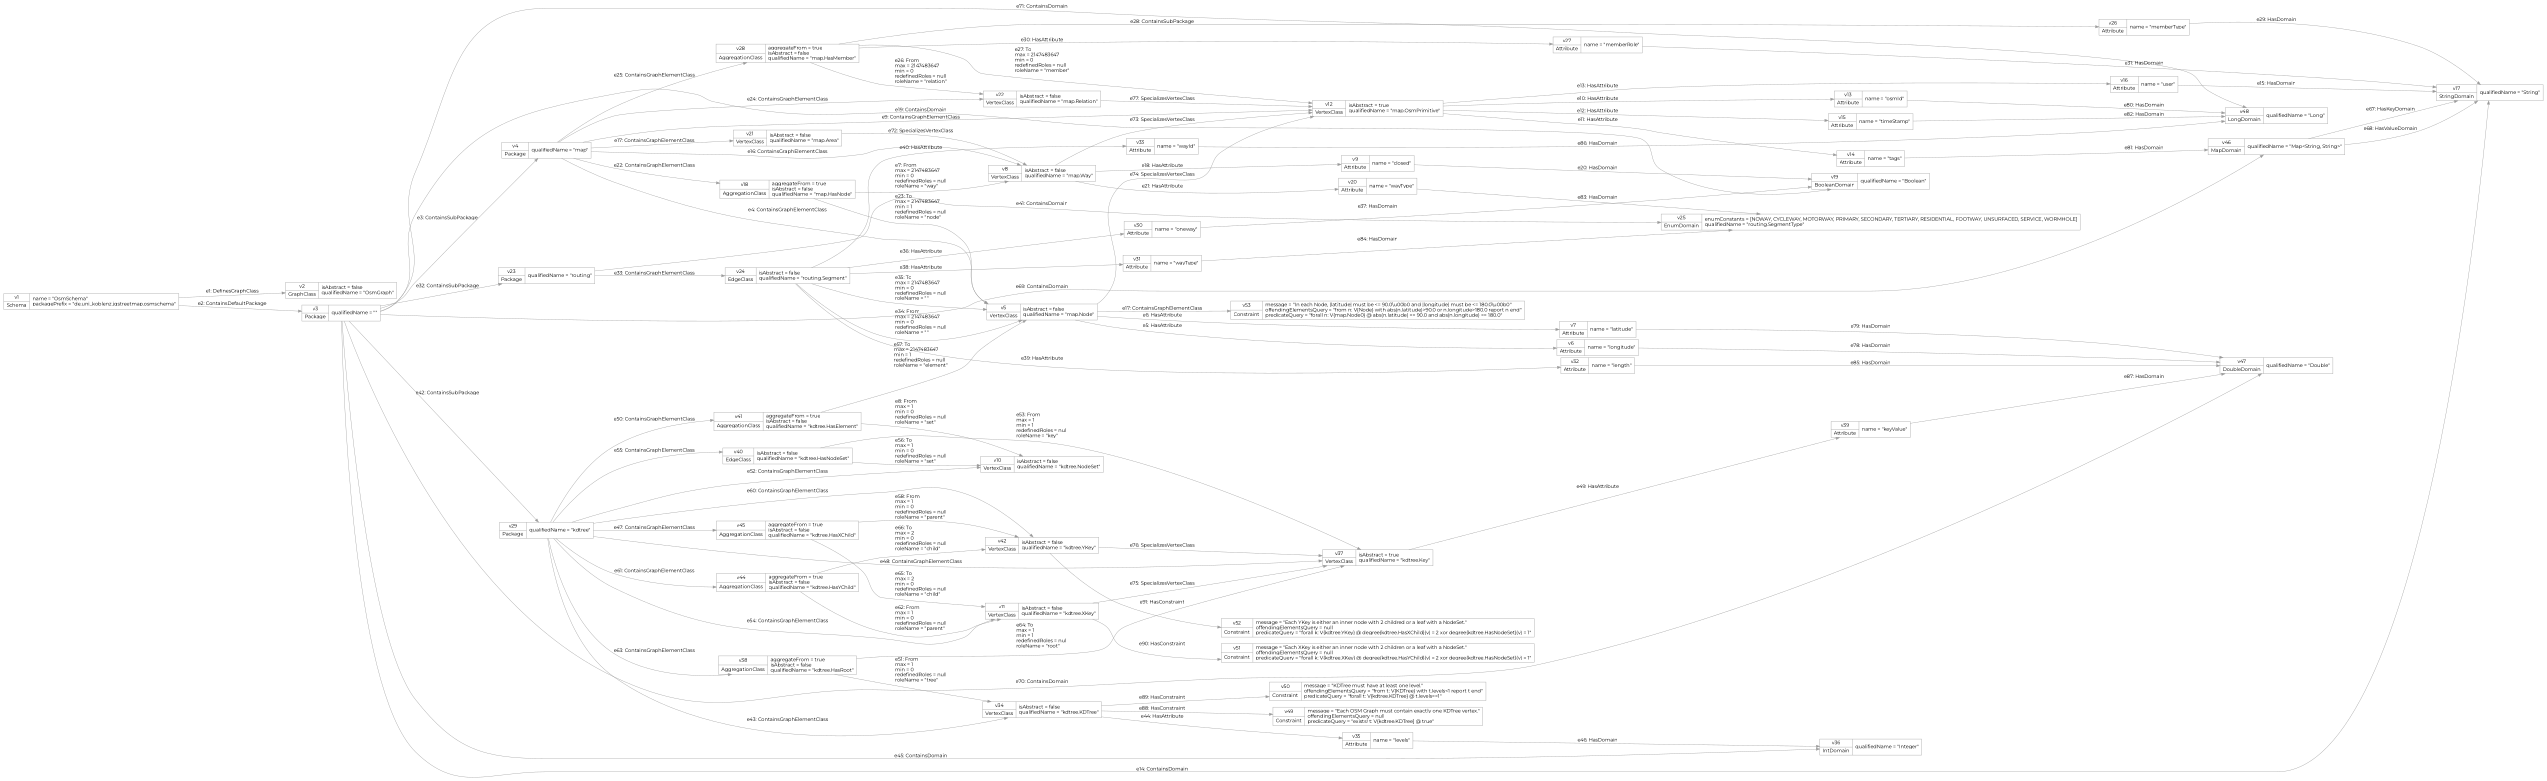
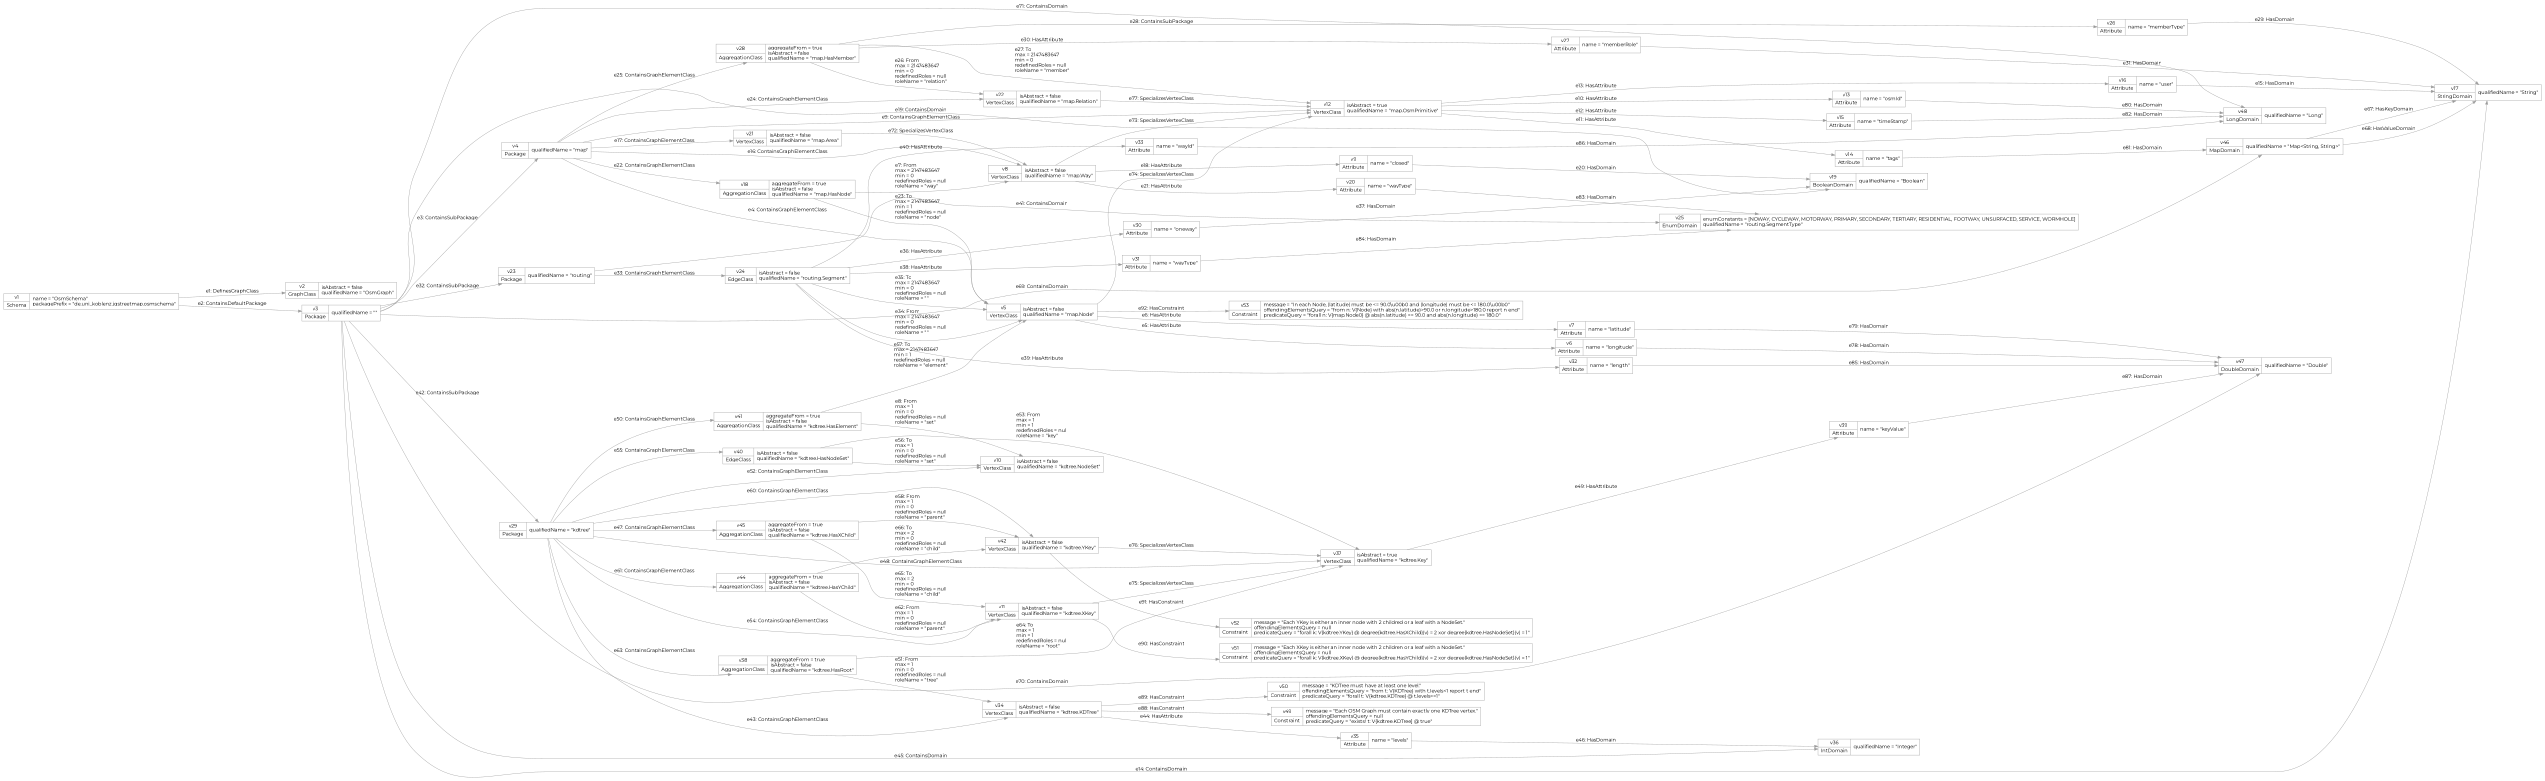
edge "v5" -> "v53": label "e17: ContainsGraphElementClass" -> "e92: HasConstraint"
